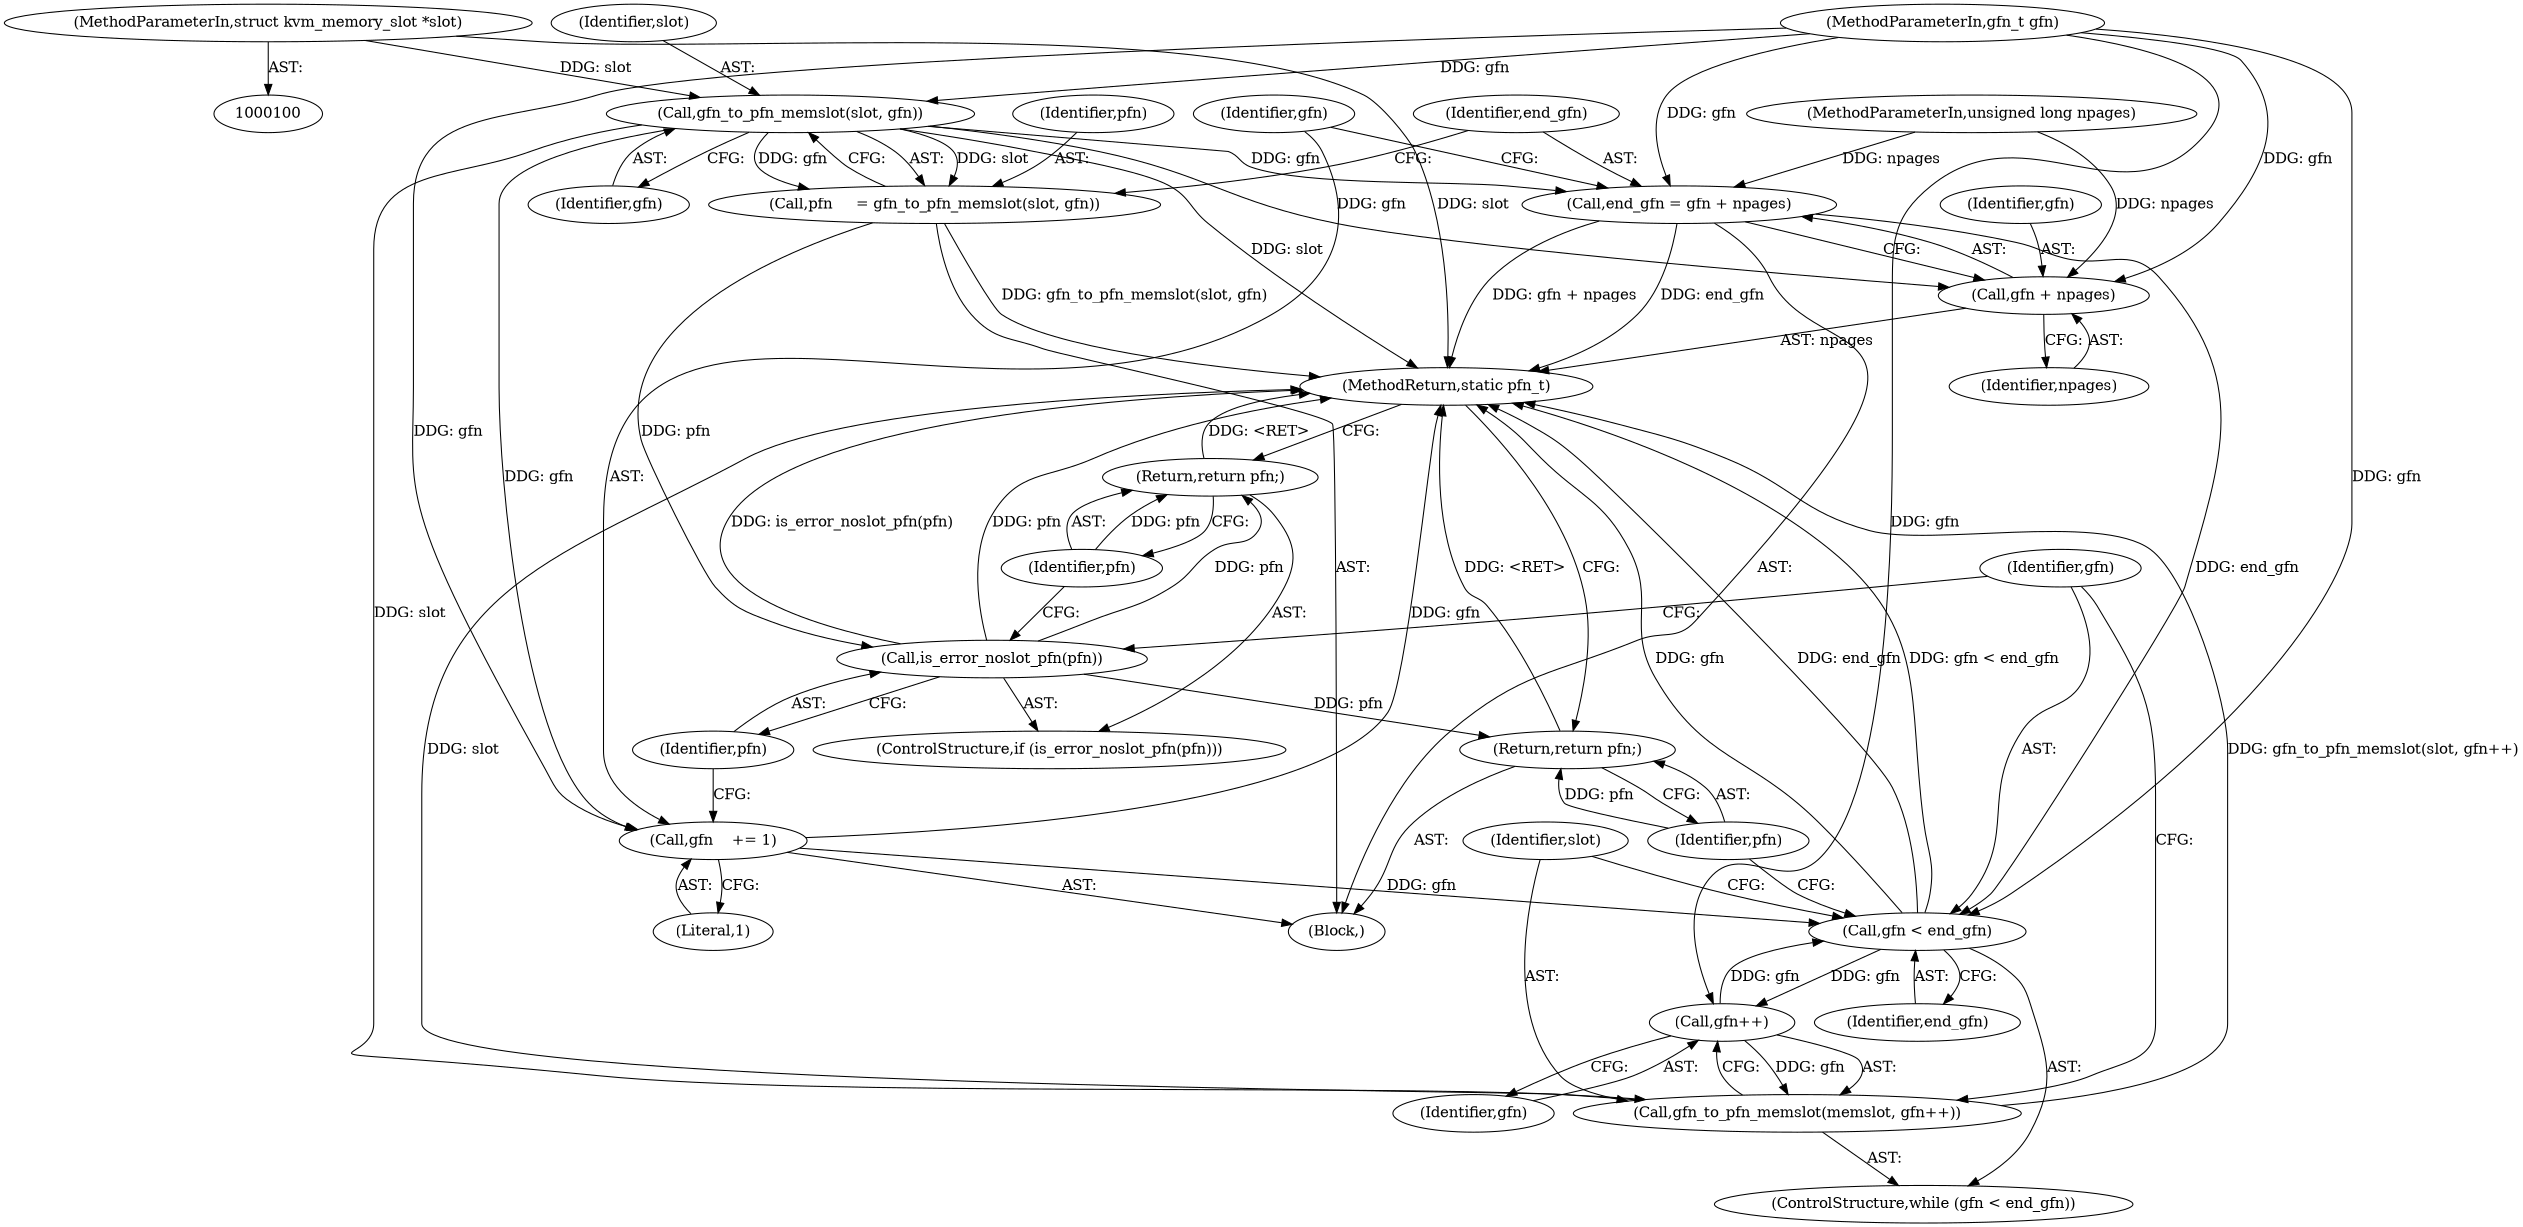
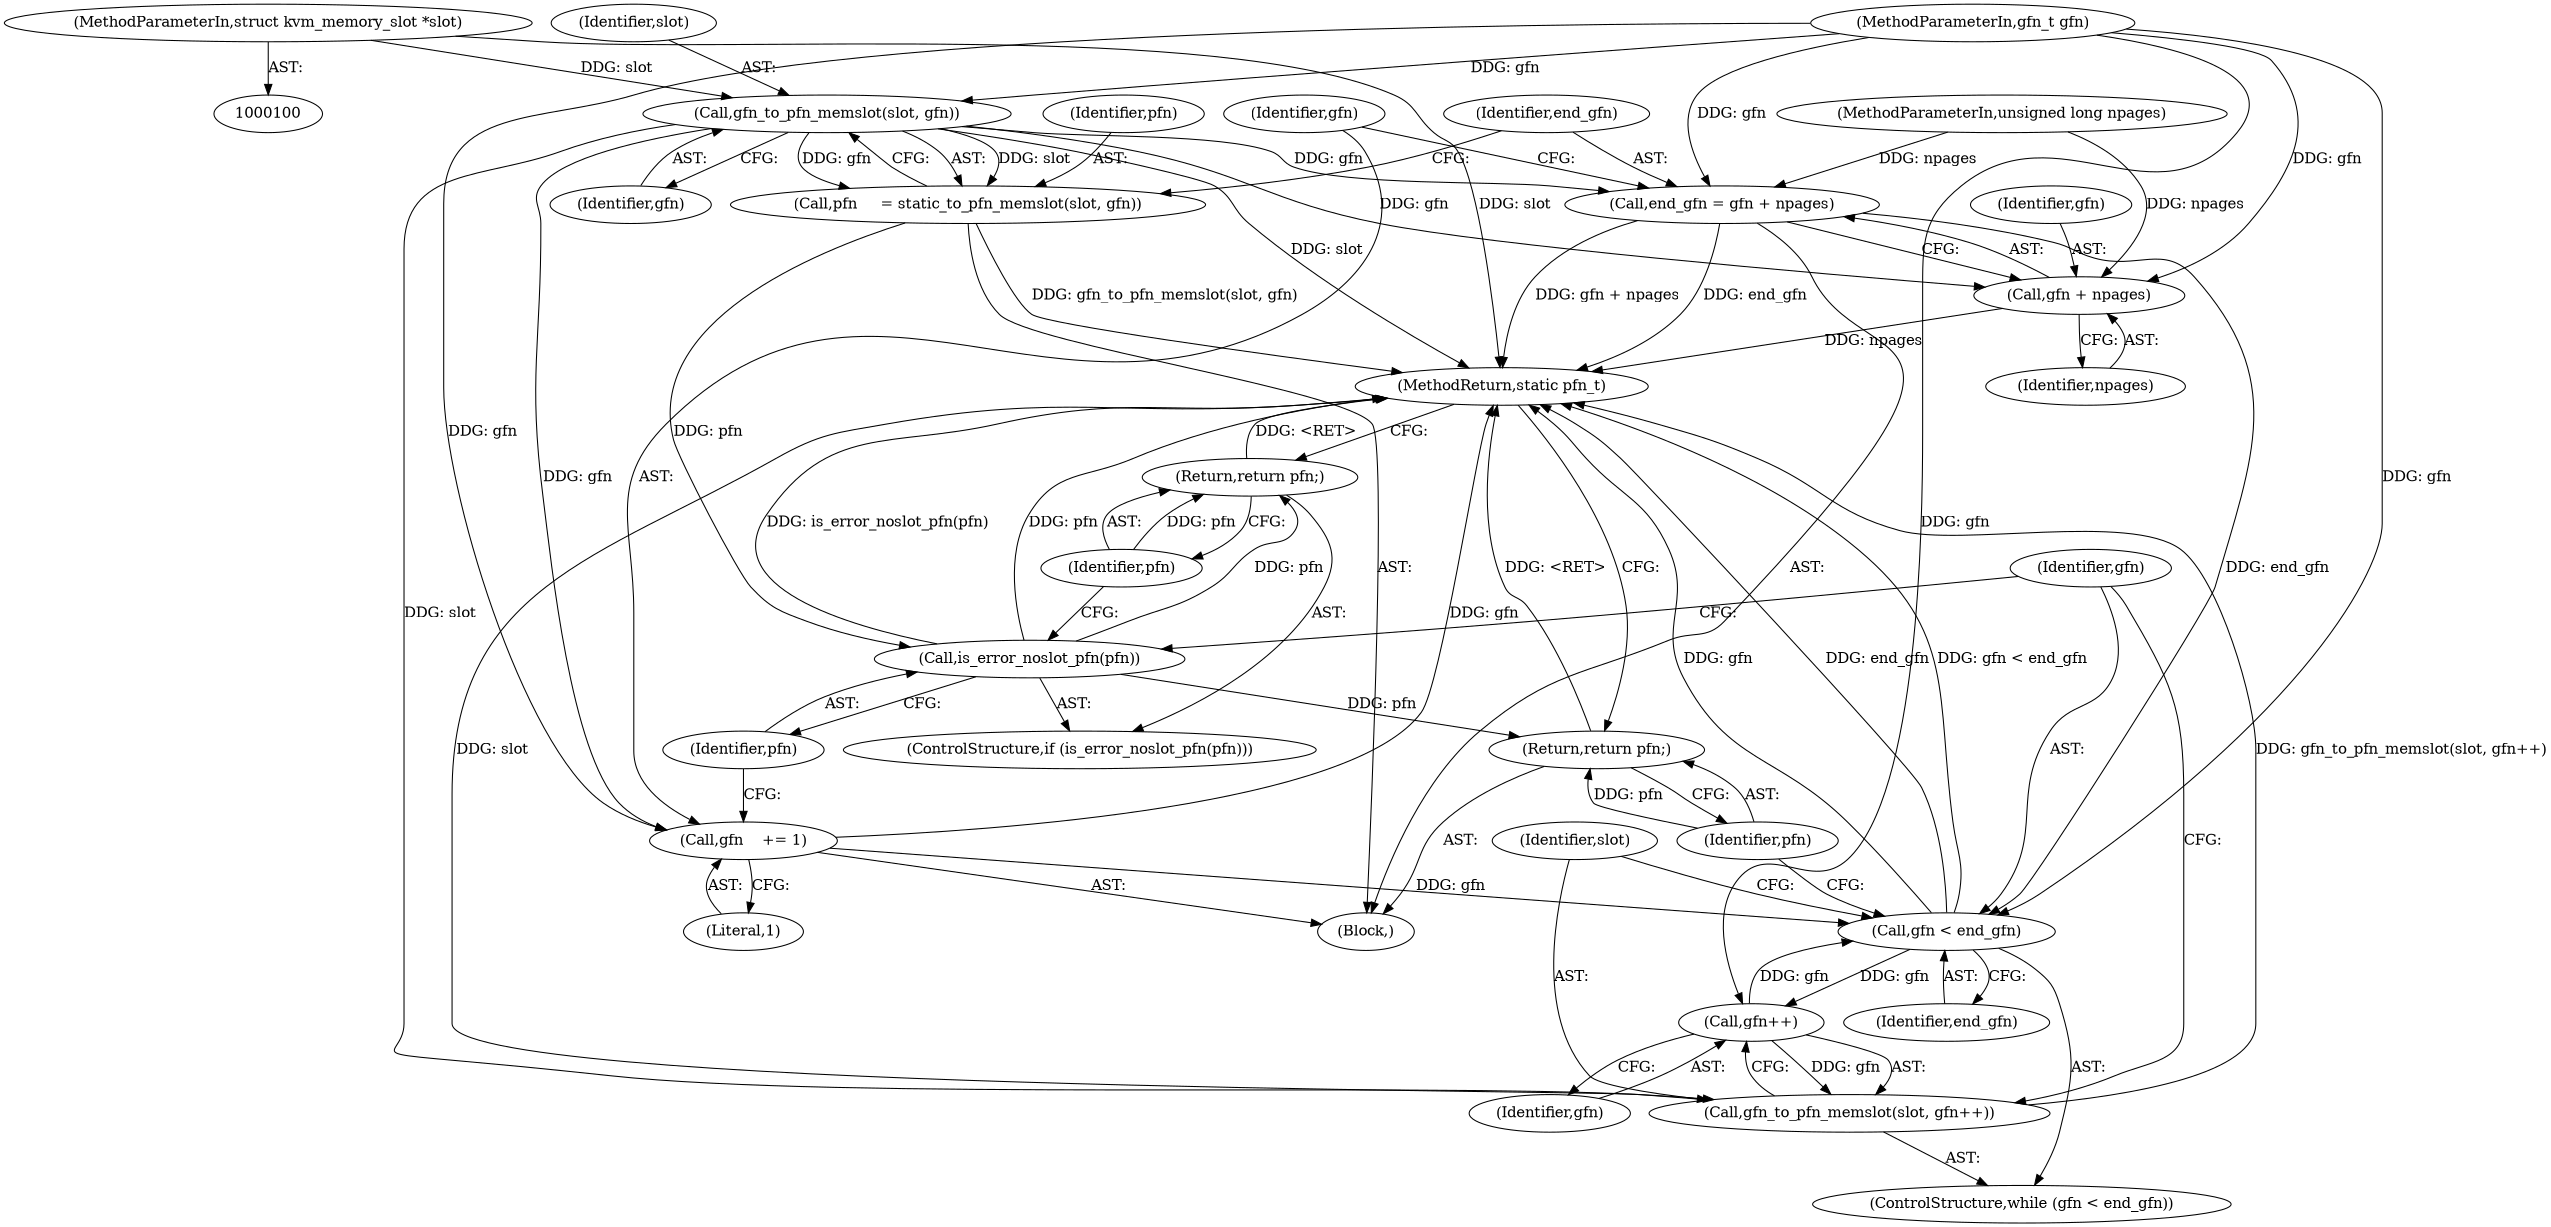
node "(Call,pfn     = gfn_to_pfn_memslot(slot, gfn))": label "(Call,pfn     = gfn_to_pfn_memslot(slot, gfn))" -> "(Call,pfn     = static_to_pfn_memslot(slot, gfn))"
edge "(Call,gfn + npages)" -> "(MethodReturn,static pfn_t)": label "AST: npages" -> "DDG: npages"
node "(Call,gfn_to_pfn_memslot(memslot, gfn++))": label "(Call,gfn_to_pfn_memslot(memslot, gfn++))" -> "(Call,gfn_to_pfn_memslot(slot, gfn++))"
